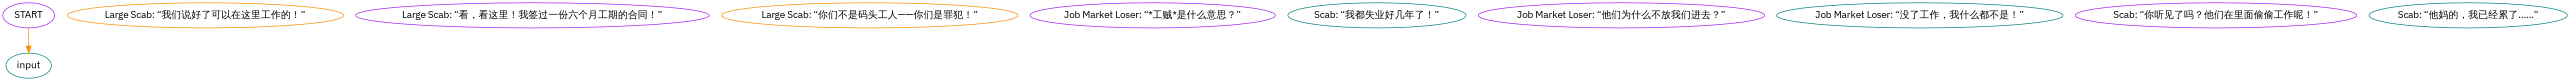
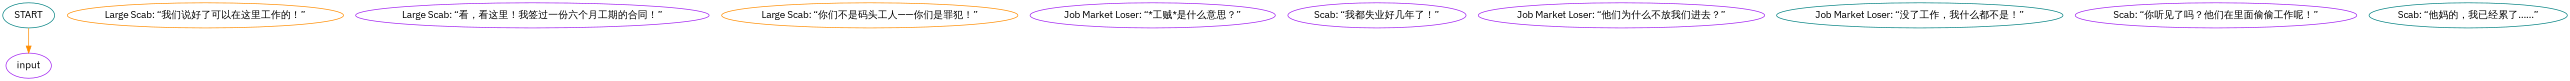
node "START": color purple -> teal
node "Scab: “我都失业好几年了！”": color teal -> purple
node "input": color teal -> purple
